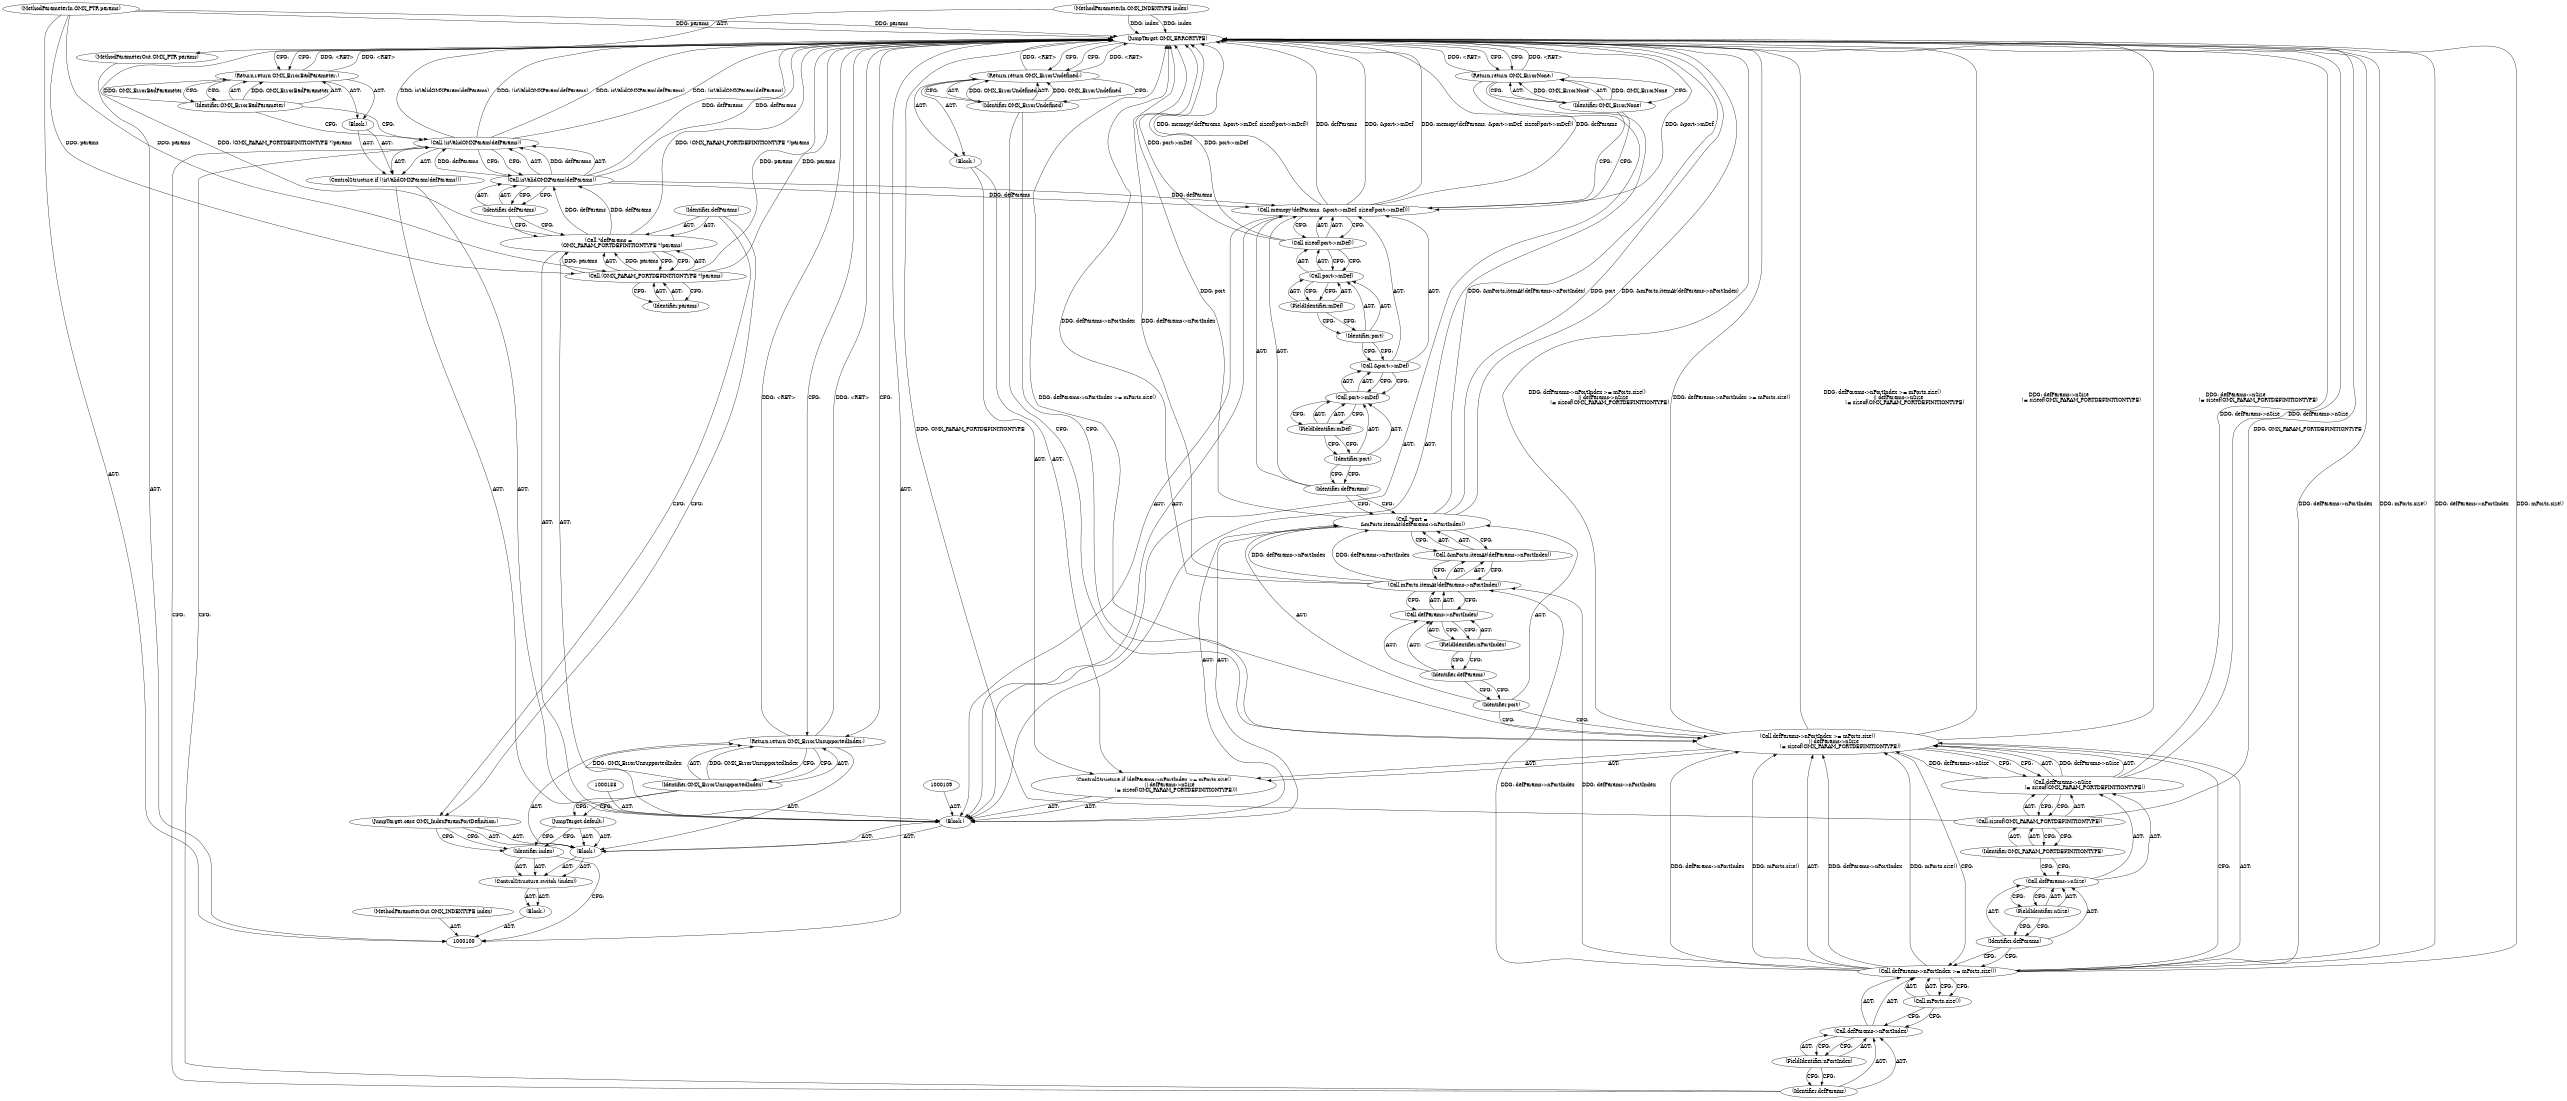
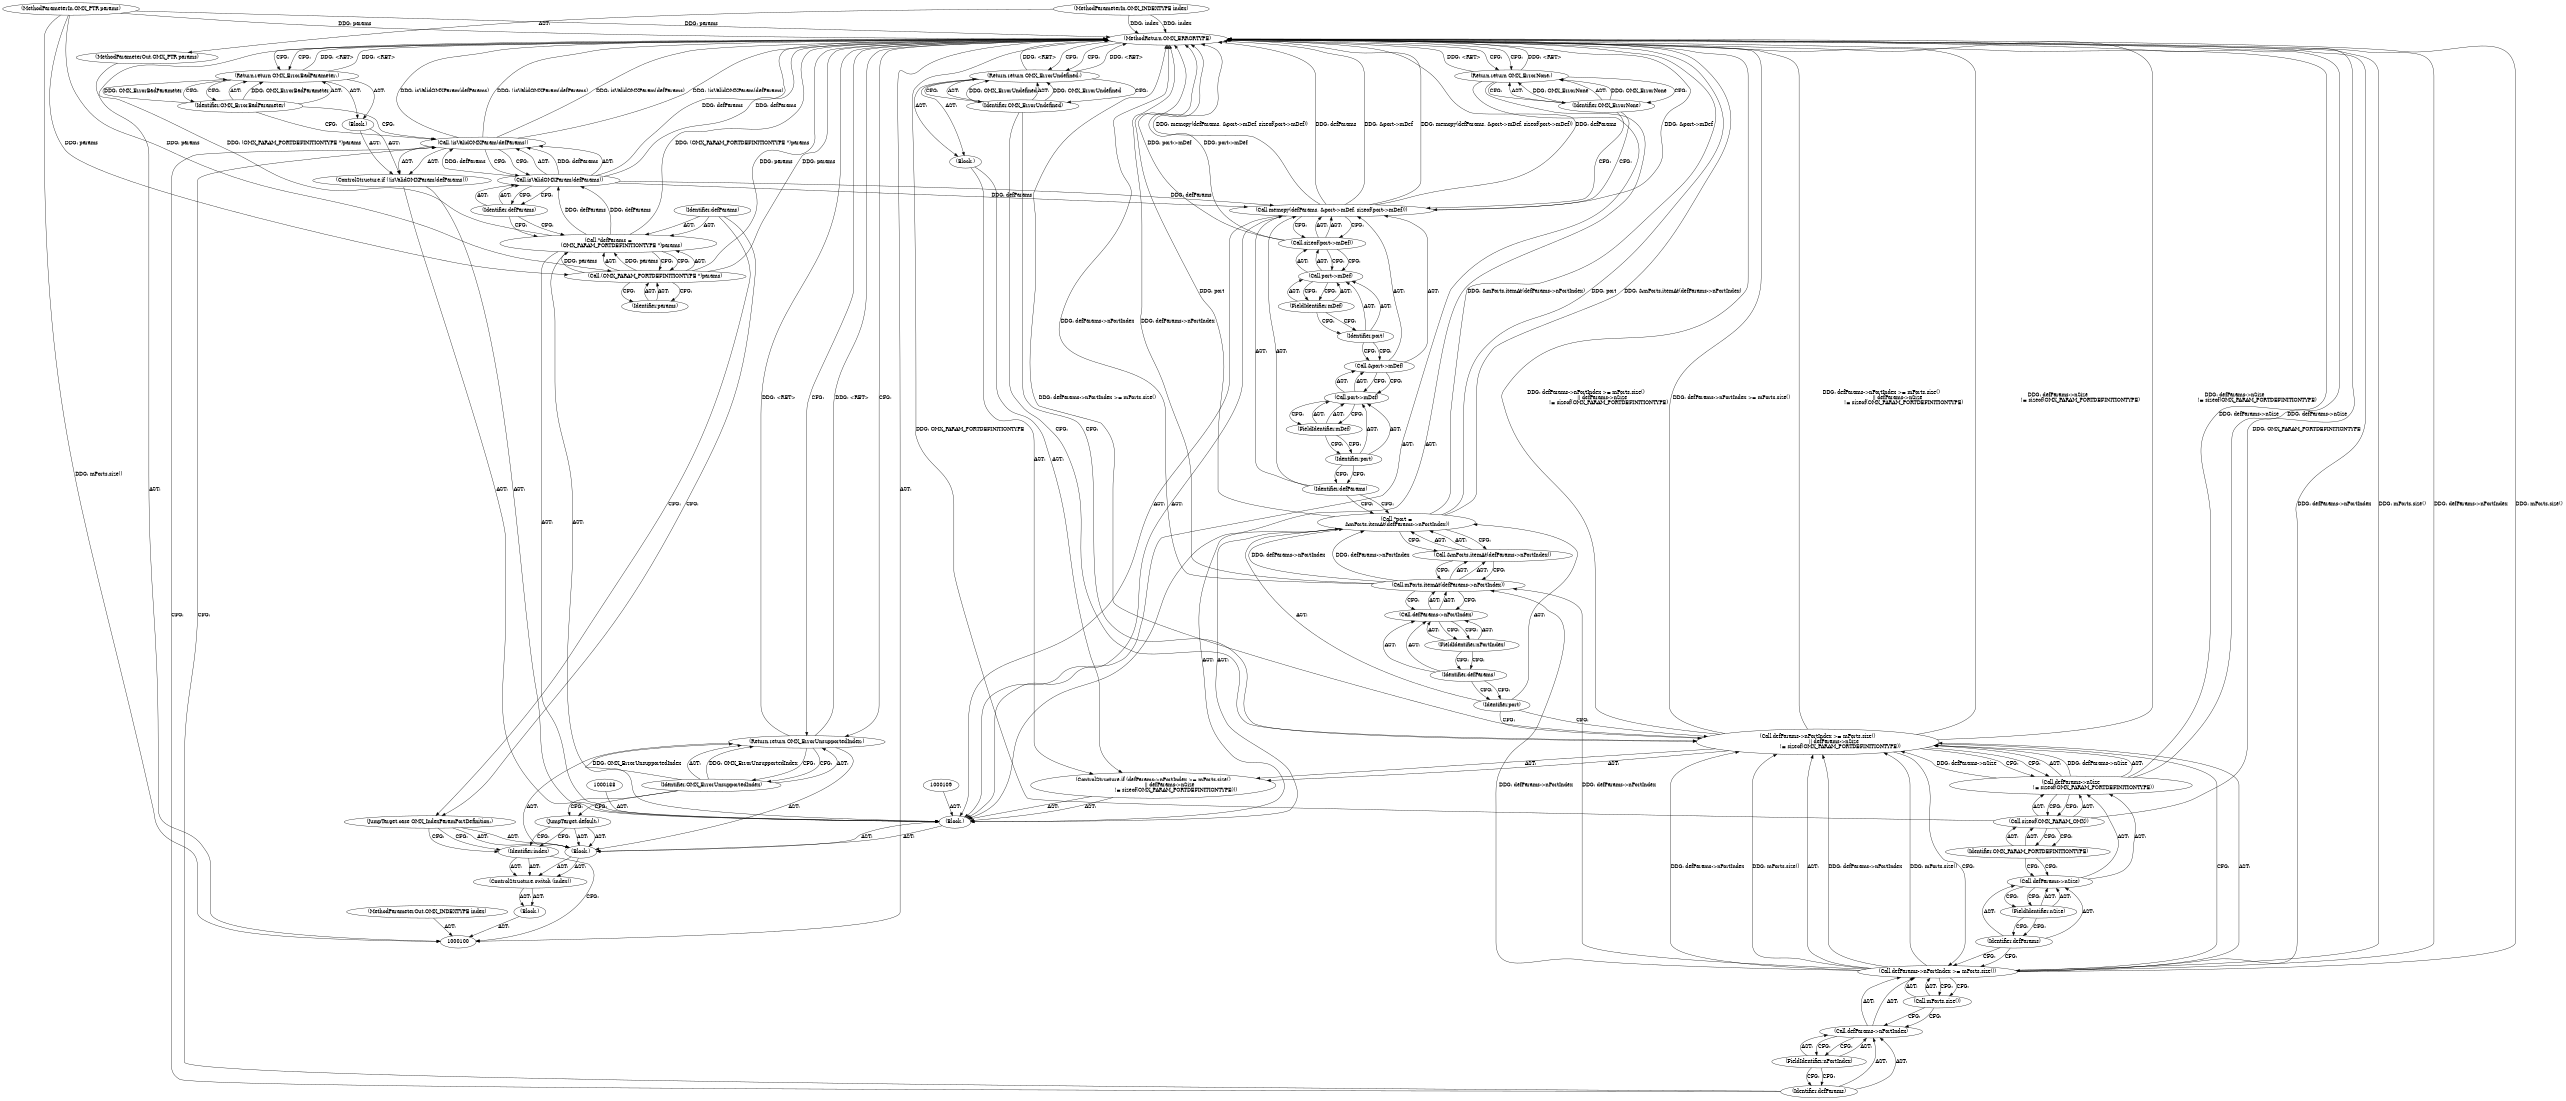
node "(JumpTarget,OMX_ERRORTYPE)": label "(JumpTarget,OMX_ERRORTYPE)" -> "(MethodReturn,OMX_ERRORTYPE)"
edge "(MethodParameterIn,OMX_PTR params)" -> "1000100": label "AST: " -> "DDG: mPorts.size()"
node "(Call,sizeof(OMX_PARAM_PORTDEFINITIONTYPE))": label "(Call,sizeof(OMX_PARAM_PORTDEFINITIONTYPE))" -> "(Call,sizeof(OMX_PARAM_OMX))"
